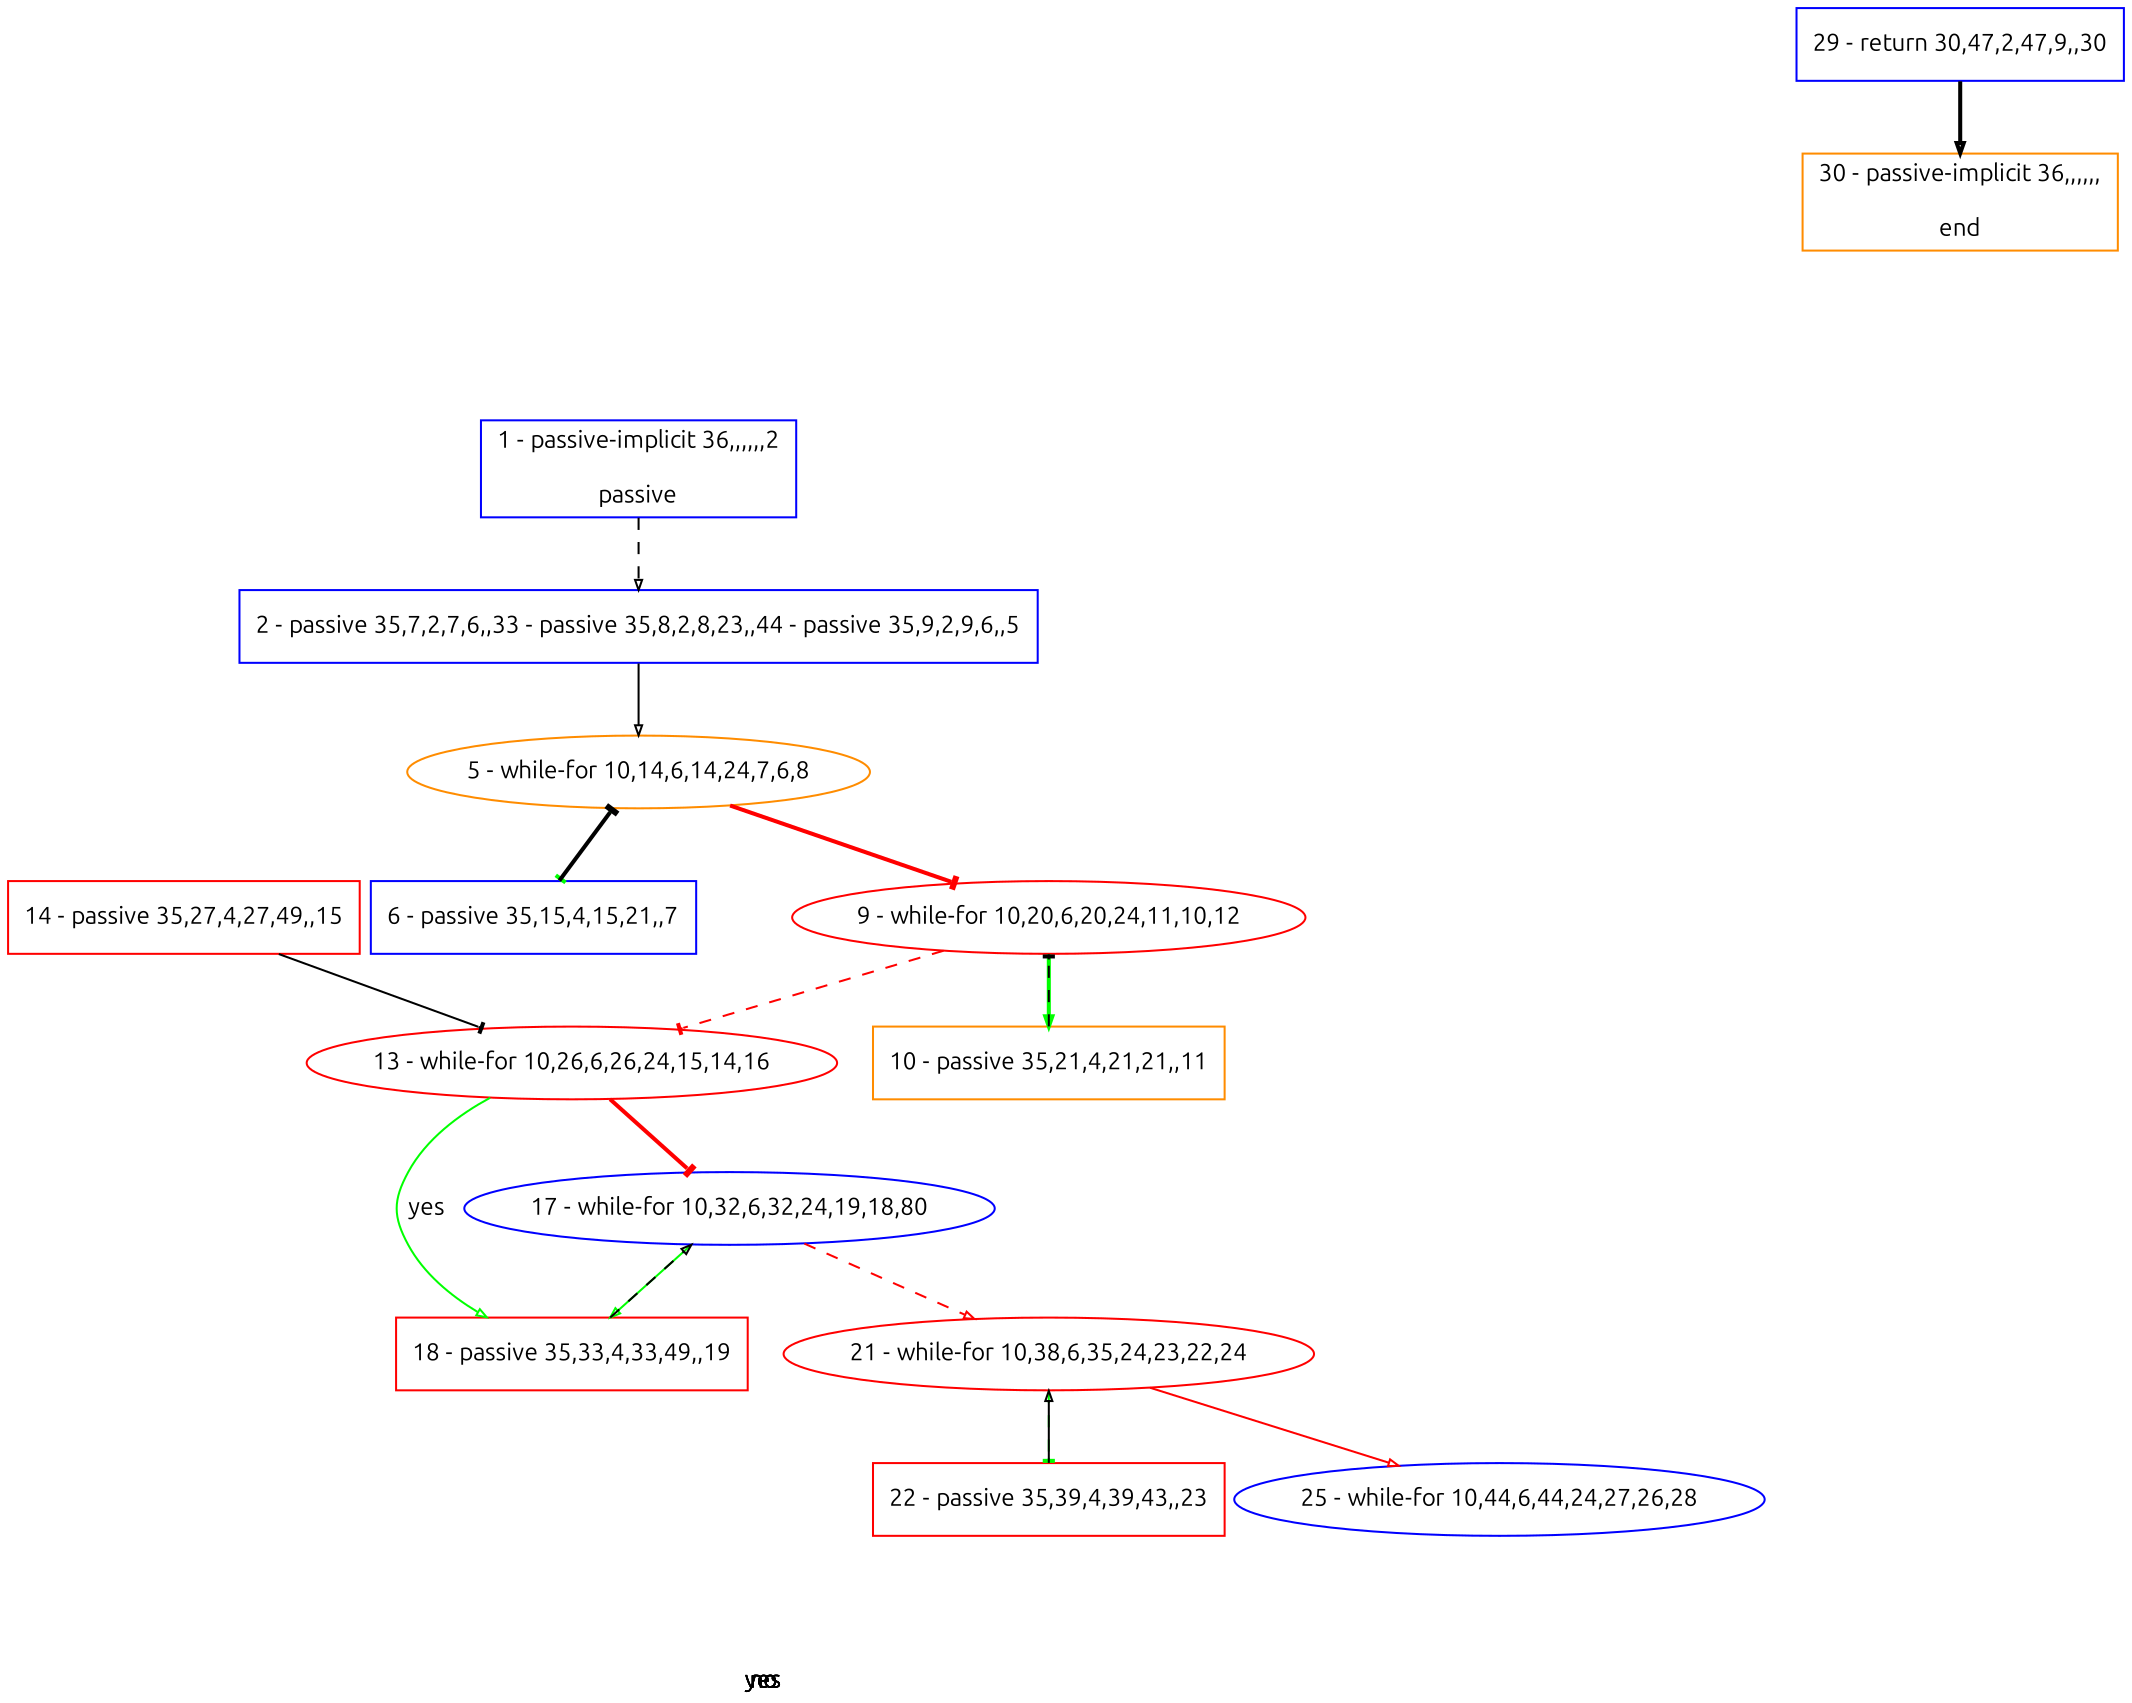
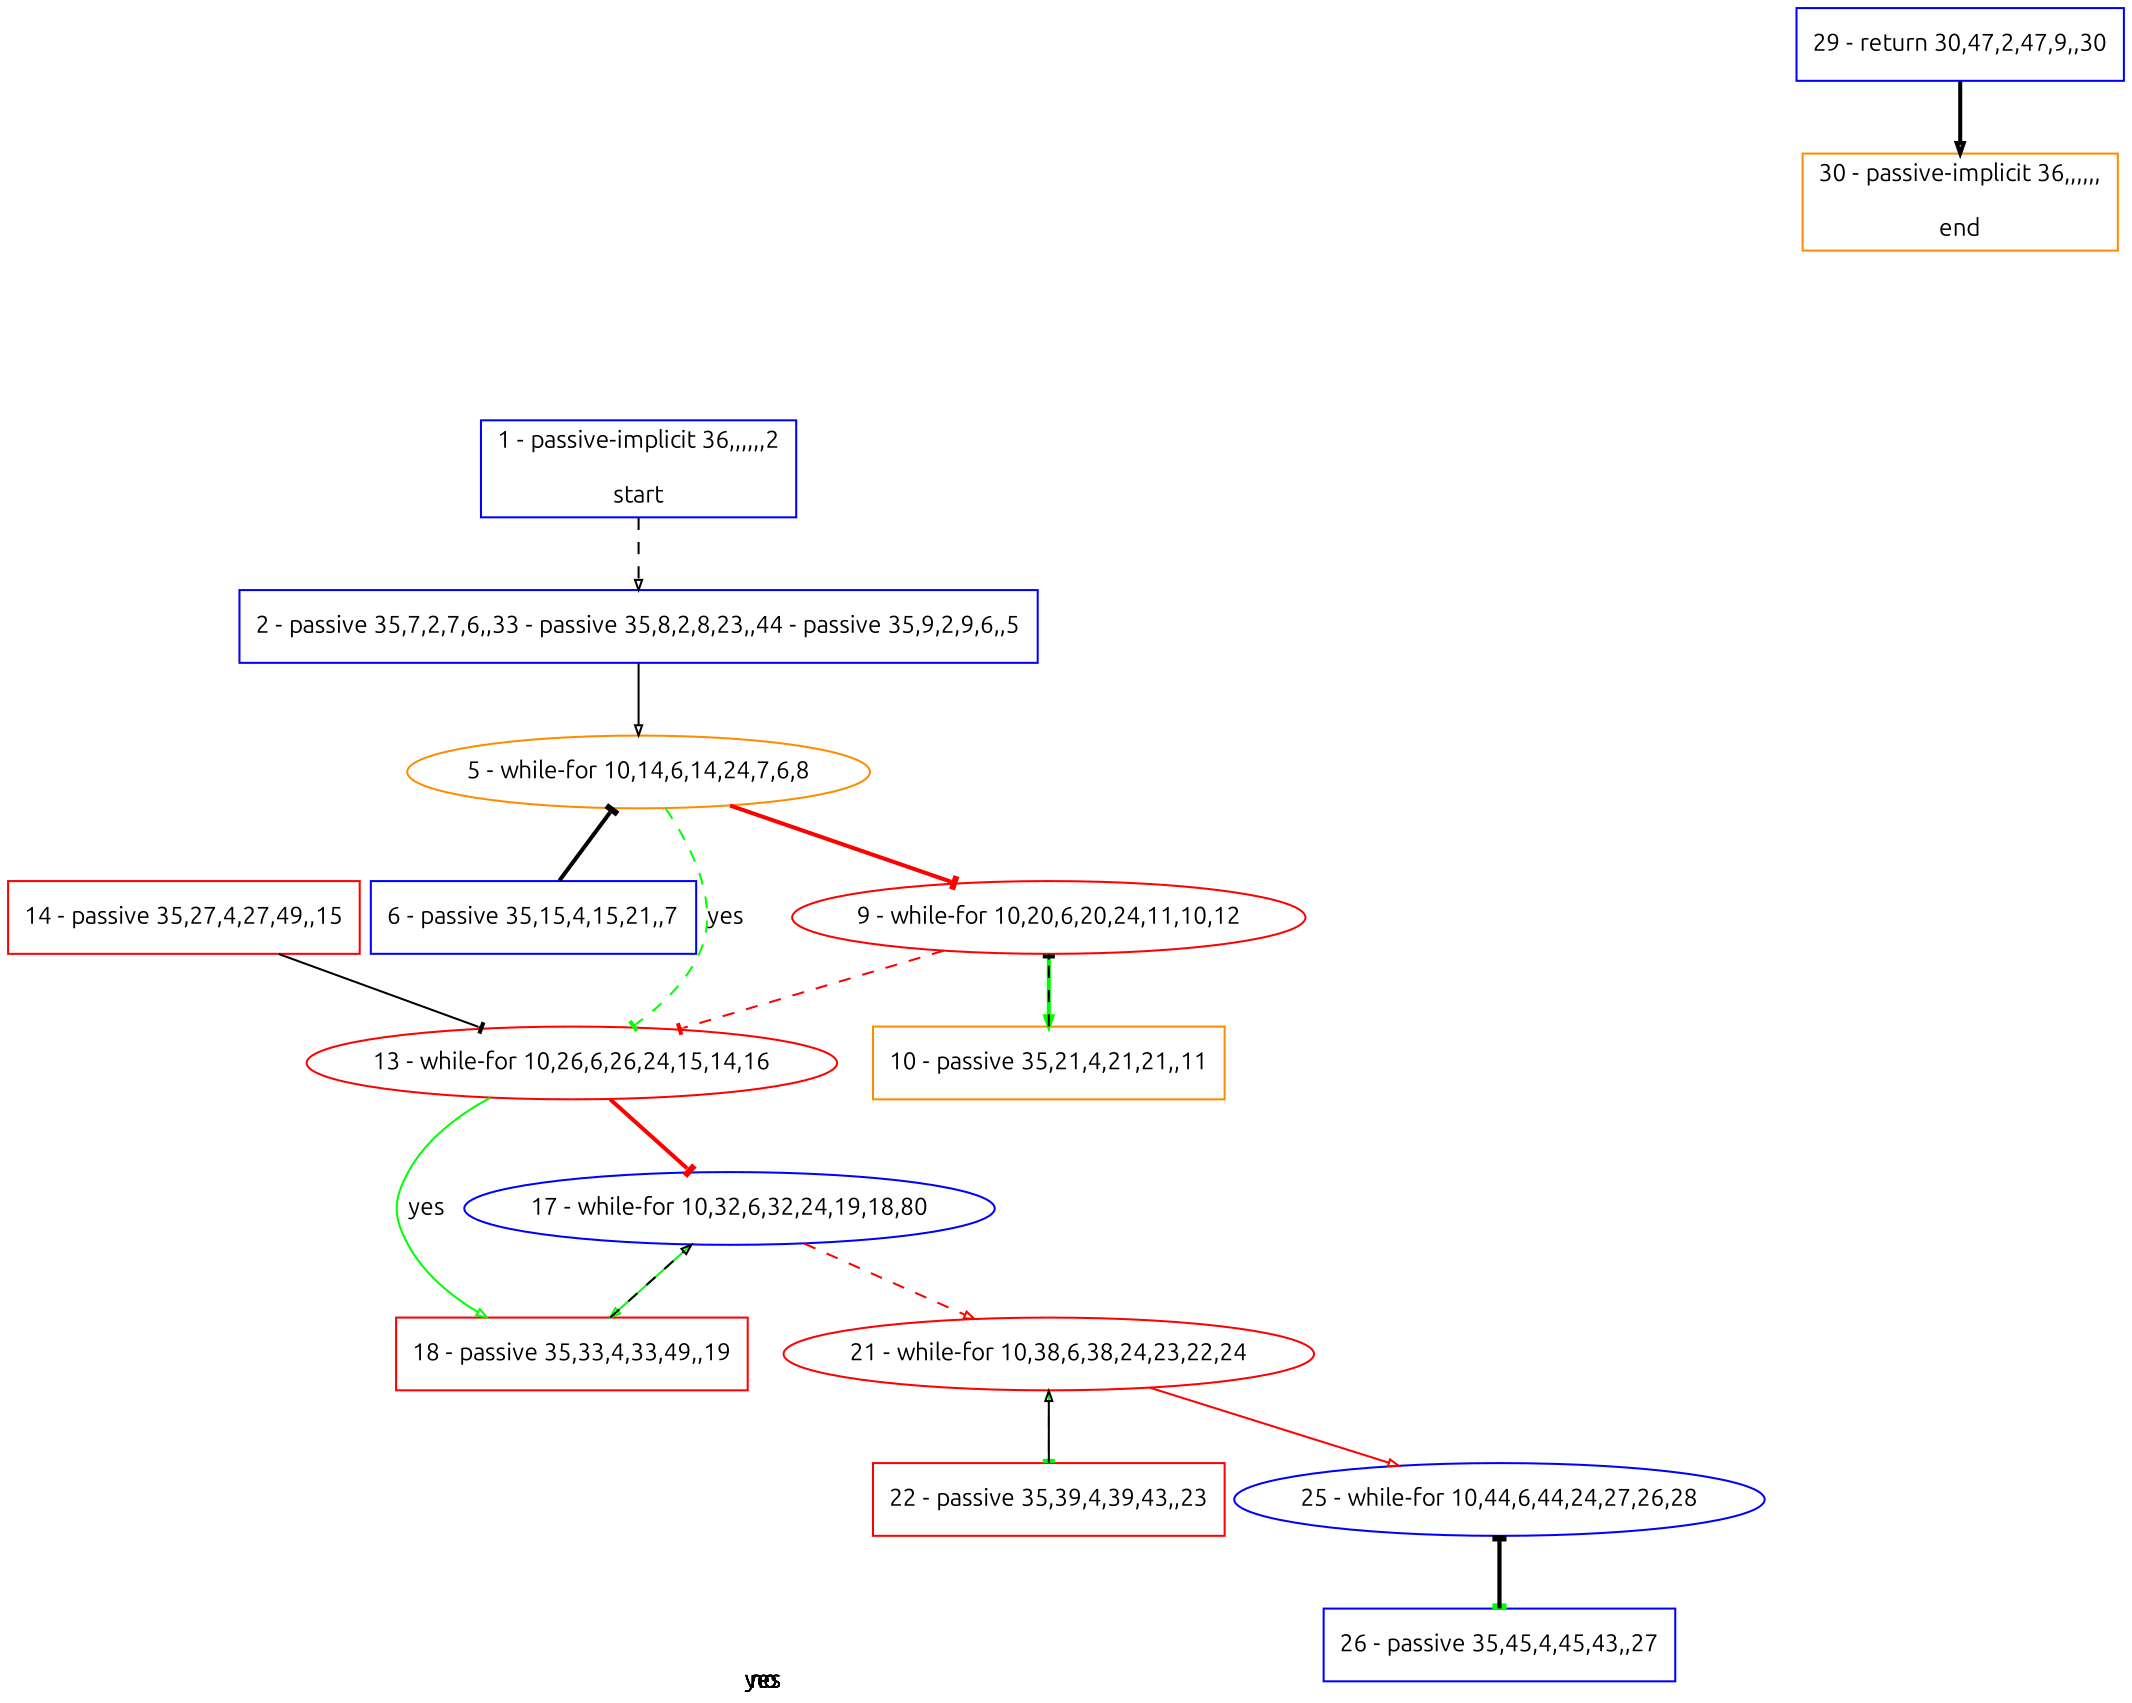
node "1 - passive-implicit 36,,,,,,2 passive": label "1 - passive-implicit 36,,,,,,2 passive" -> "1 - passive-implicit 36,,,,,,2 start"
edge "5 - while-for 10,14,6,14,24,7,6,8" -> "6 - passive 35,15,4,15,21,,7": now "5 - while-for 10,14,6,14,24,7,6,8" -> "13 - while-for 10,26,6,26,24,15,14,16"
node "21 - while-for 10,38,6,35,24,23,22,24": label "21 - while-for 10,38,6,35,24,23,22,24" -> "21 - while-for 10,38,6,38,24,23,22,24"
node "26 - passive 35,45,4,45,43,,27": added
